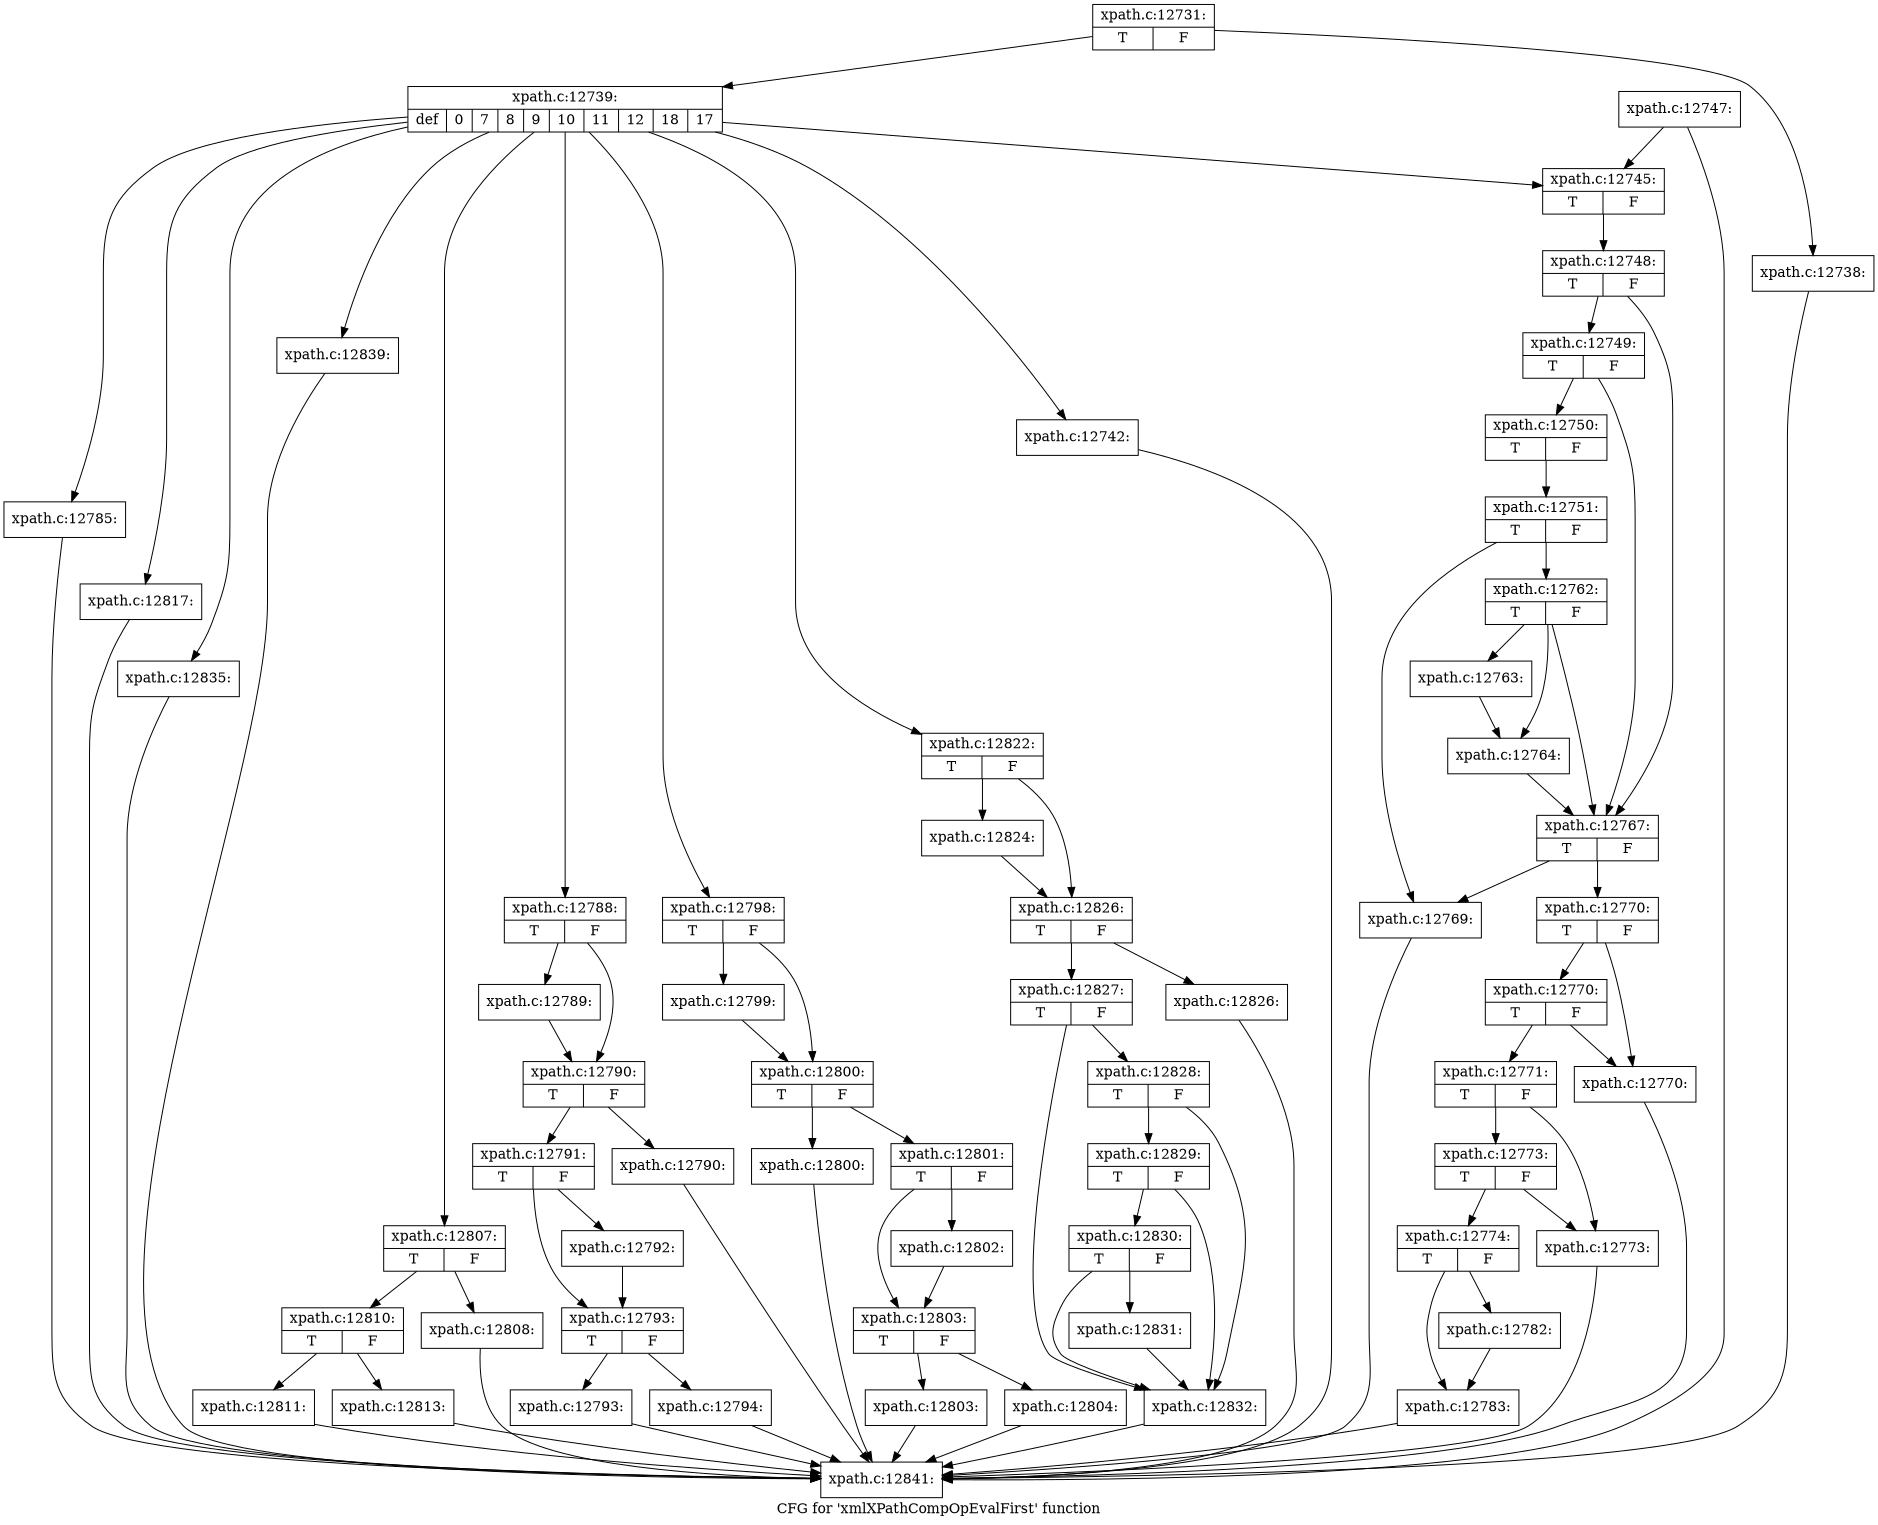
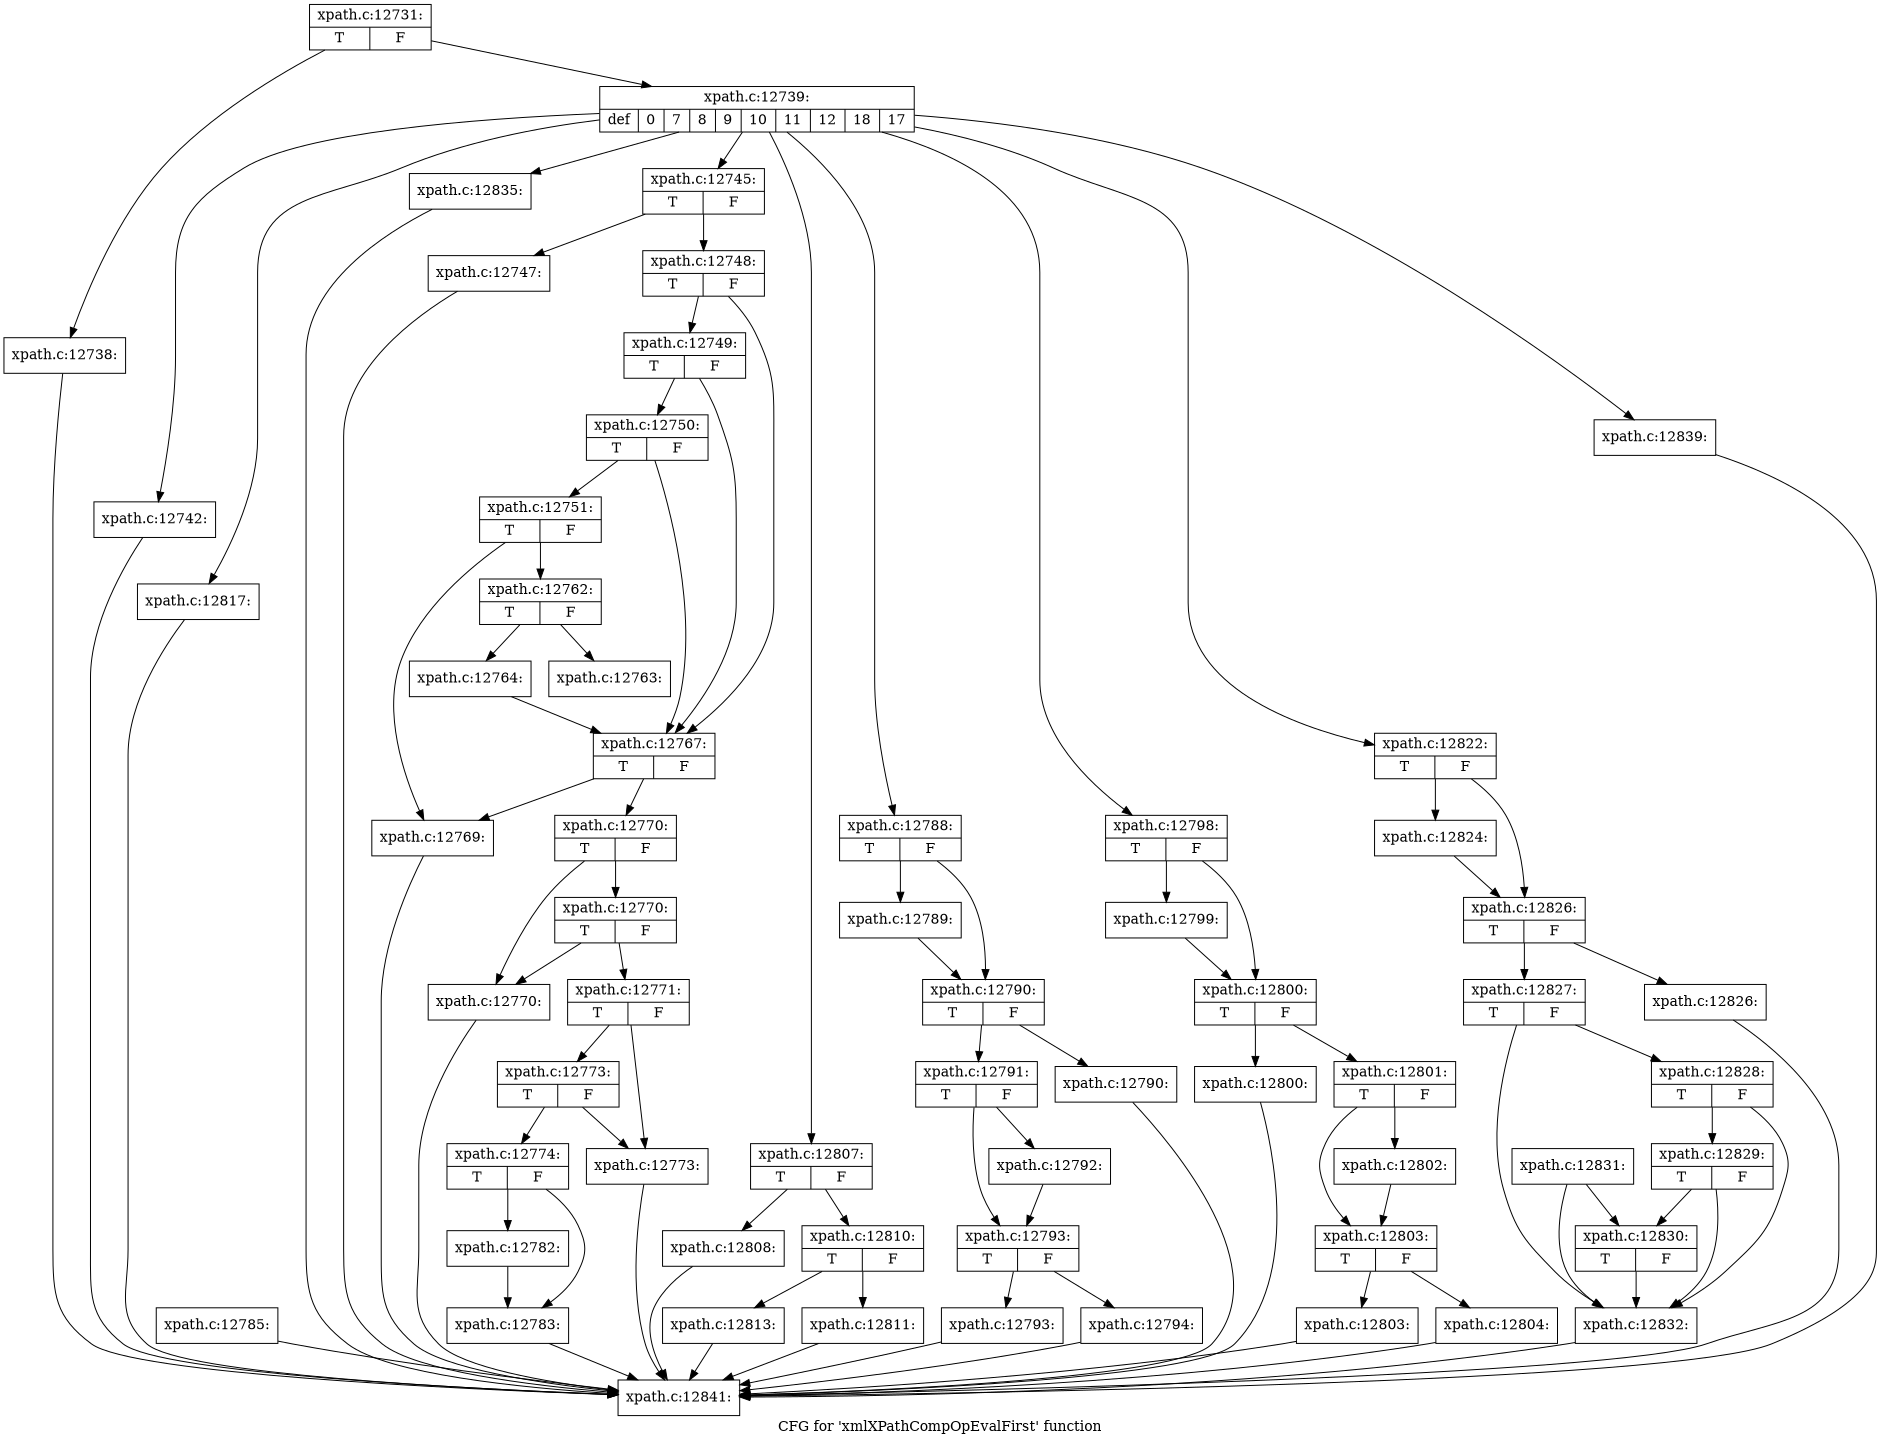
edge "xpath.c:12747:" -> "xpath.c:12745:": reversed
edge "xpath.c:12739:" -> "xpath.c:12785:": removed
edge "xpath.c:12763:" -> "xpath.c:12764:": removed
edge "xpath.c:12762:" -> "xpath.c:12767:": now "xpath.c:12750:" -> "xpath.c:12767:"
edge "xpath.c:12830:" -> "xpath.c:12831:": reversed
